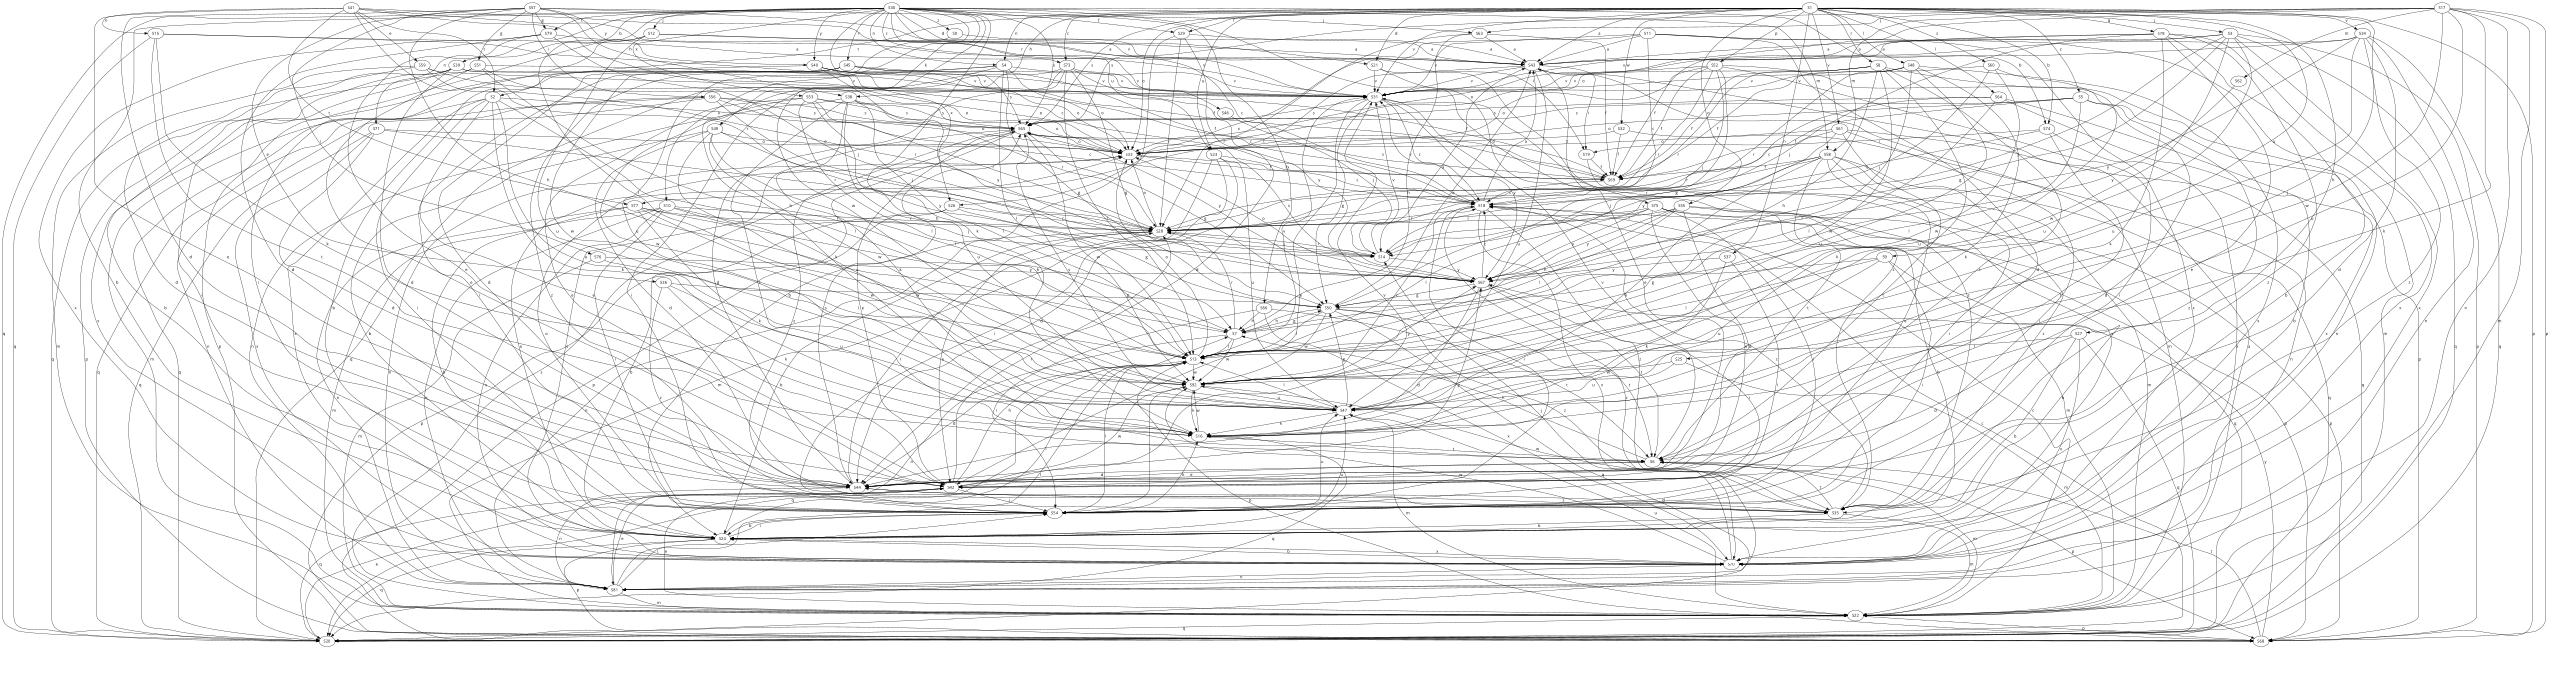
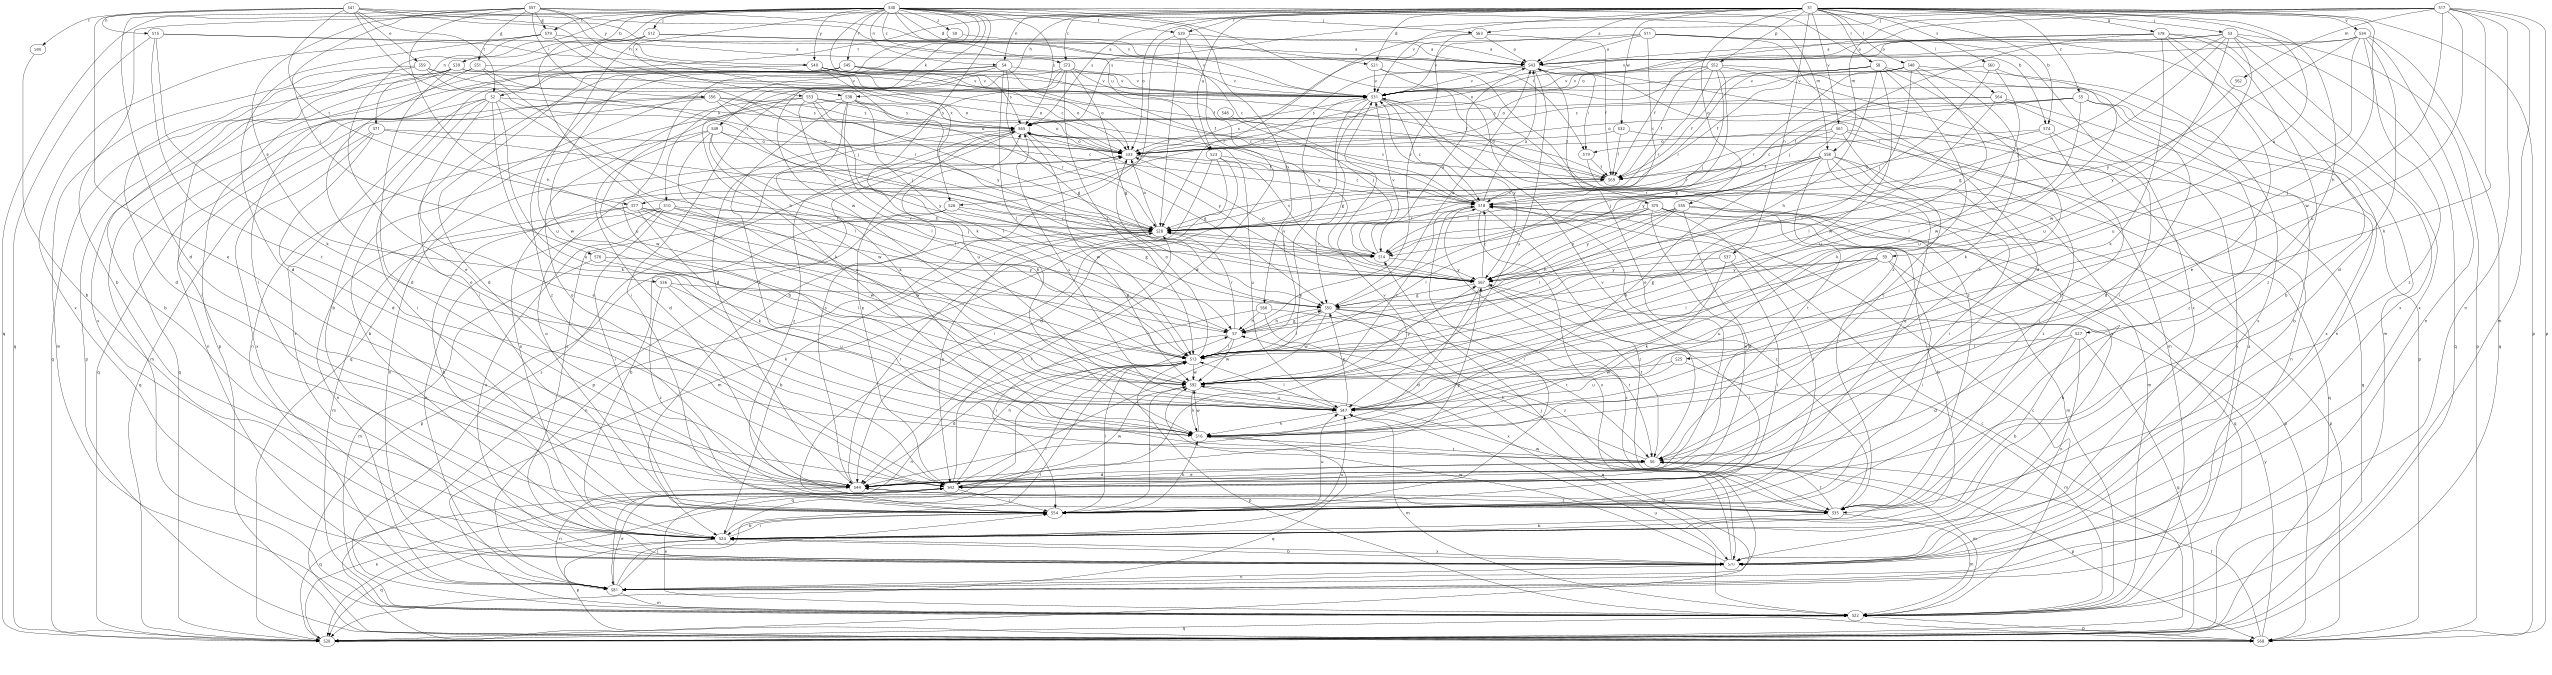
node "S80": added
edge "S30" -> "S46": removed, label "r"
edge "S9" -> "S67": added, label "y"
